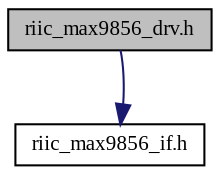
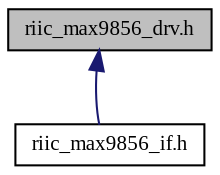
edge "riic_max9856_drv.h" -> "riic_max9856_if.h": reversed
